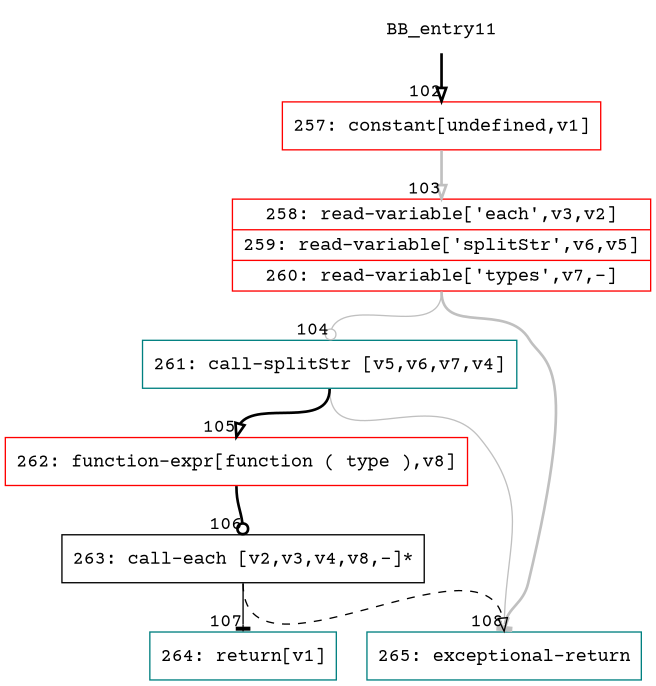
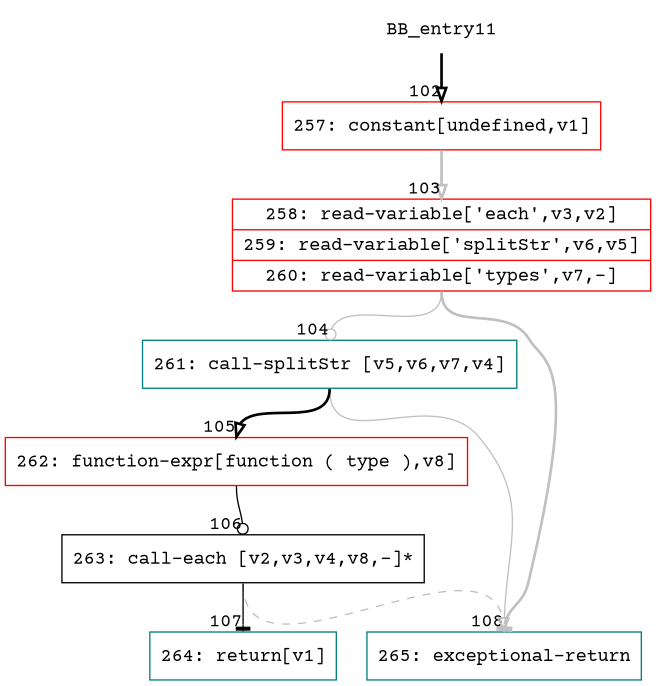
edge "262: function-expr[function ( type ),v8]" -> "263: call-each [v2,v3,v4,v8,-]*": style bold -> solid
edge "263: call-each [v2,v3,v4,v8,-]*" -> "265: exceptional-return": color black -> gray
